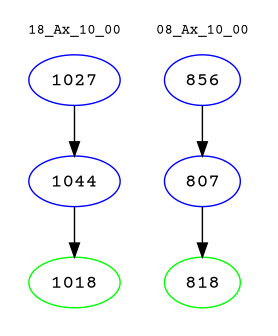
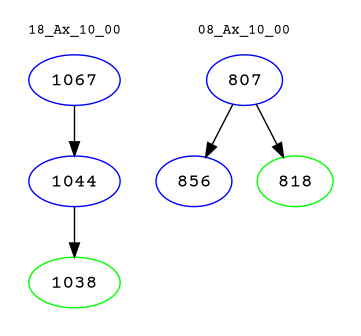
node "1027": label "1027" -> "1067"
edge "856" -> "807": reversed
node "1018": label "1018" -> "1038"
